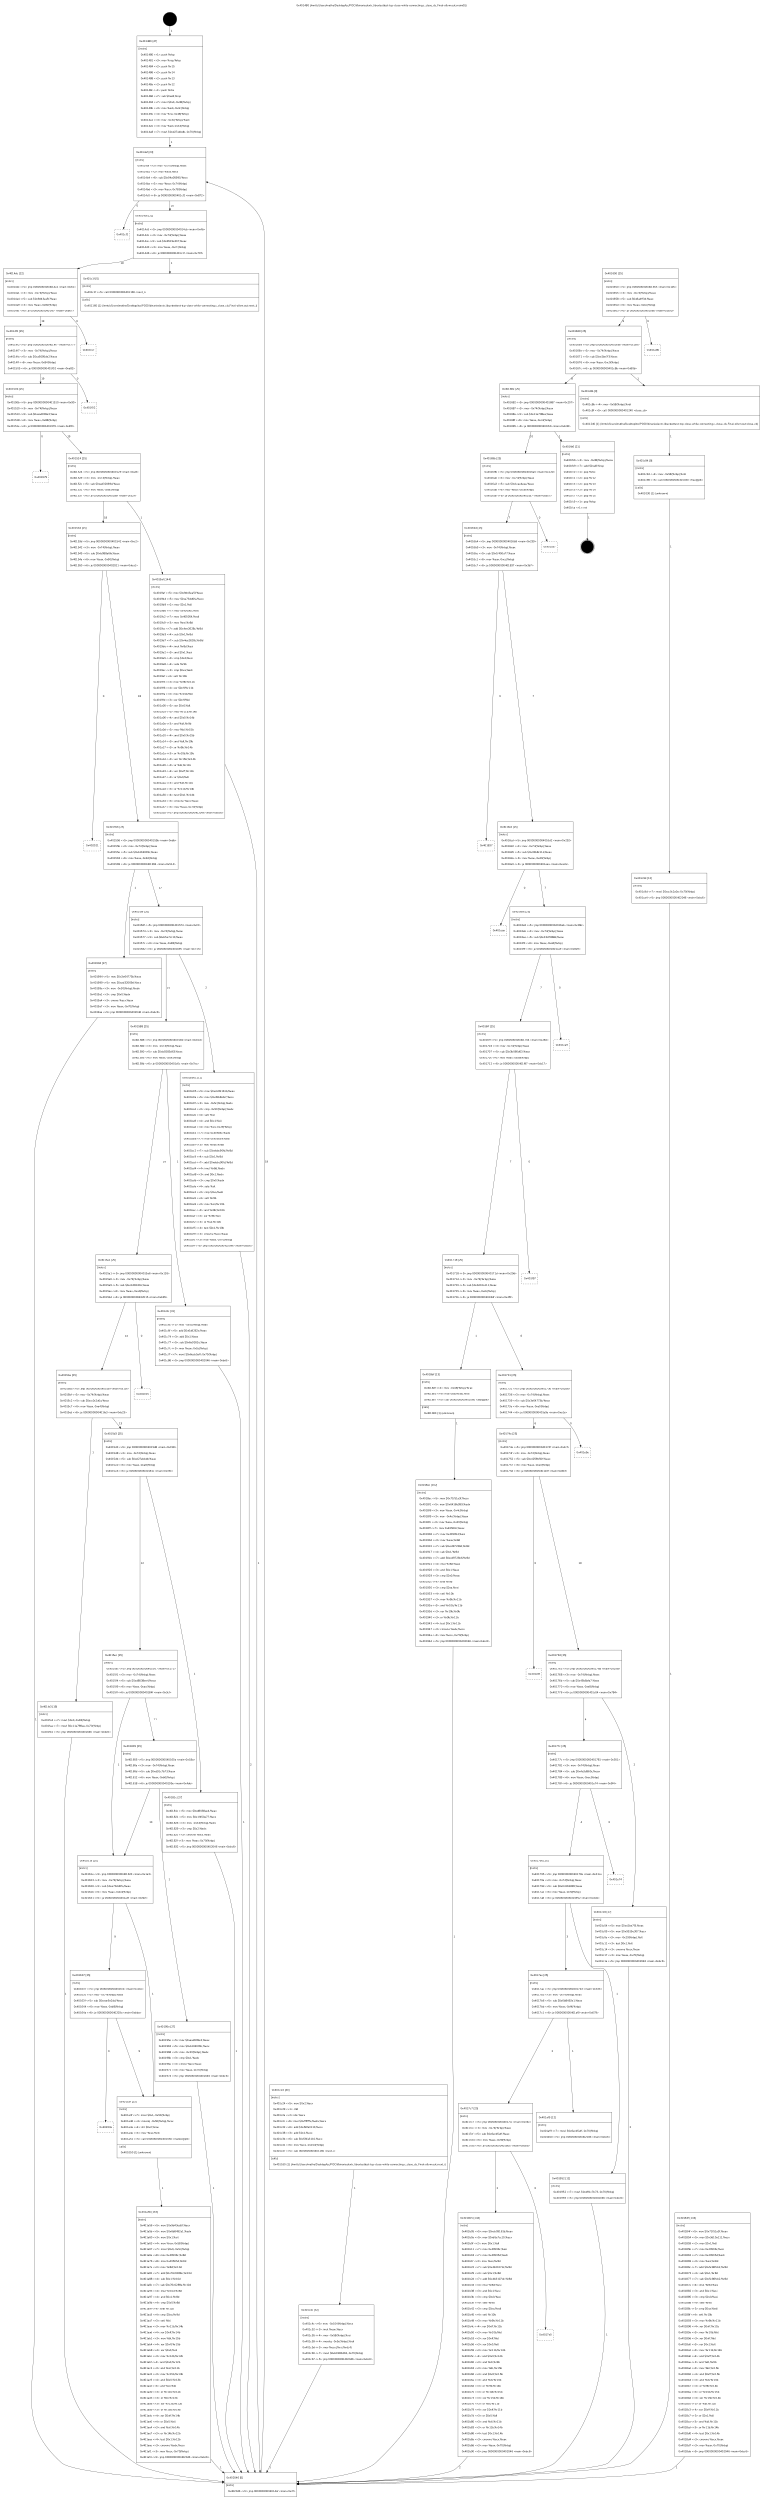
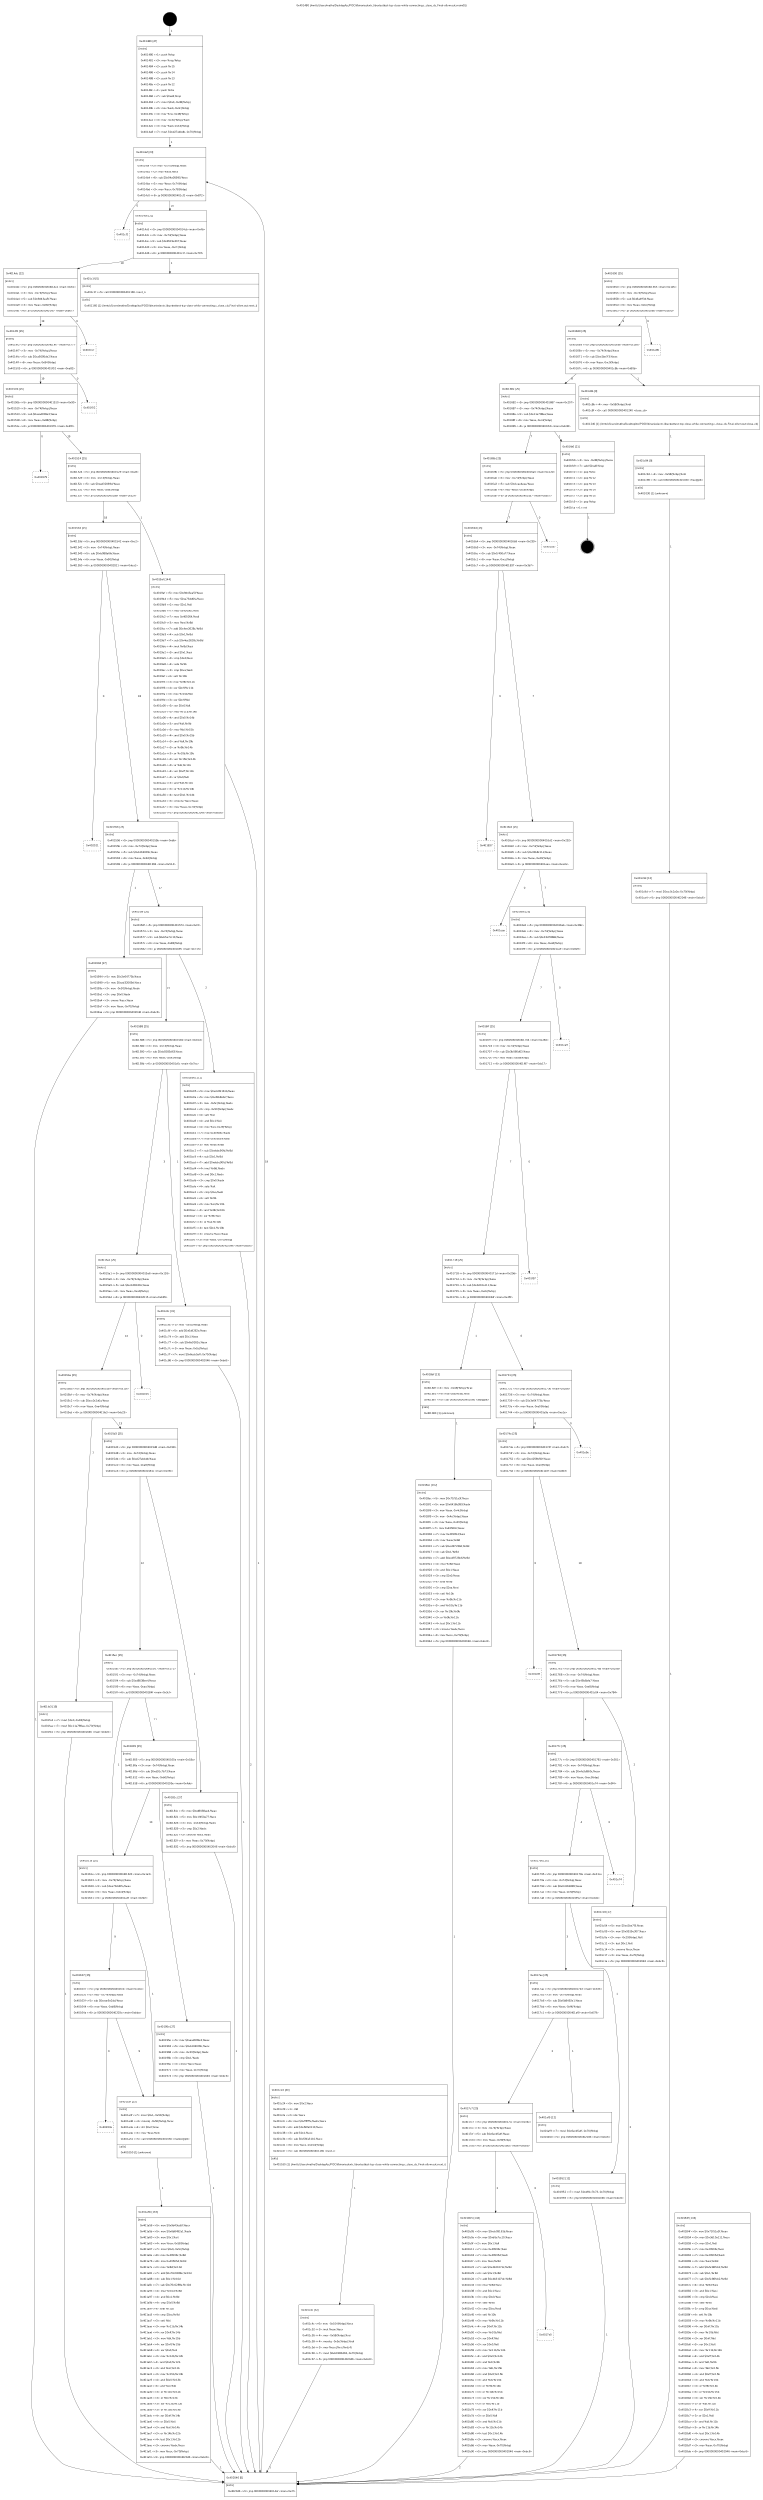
edge "0x401682 [25]" -> "0x40169b [25]": label " 10" -> " 7"
edge "0x401588 [25]" -> "0x4015a1 [25]": label " 14" -> " 3"
